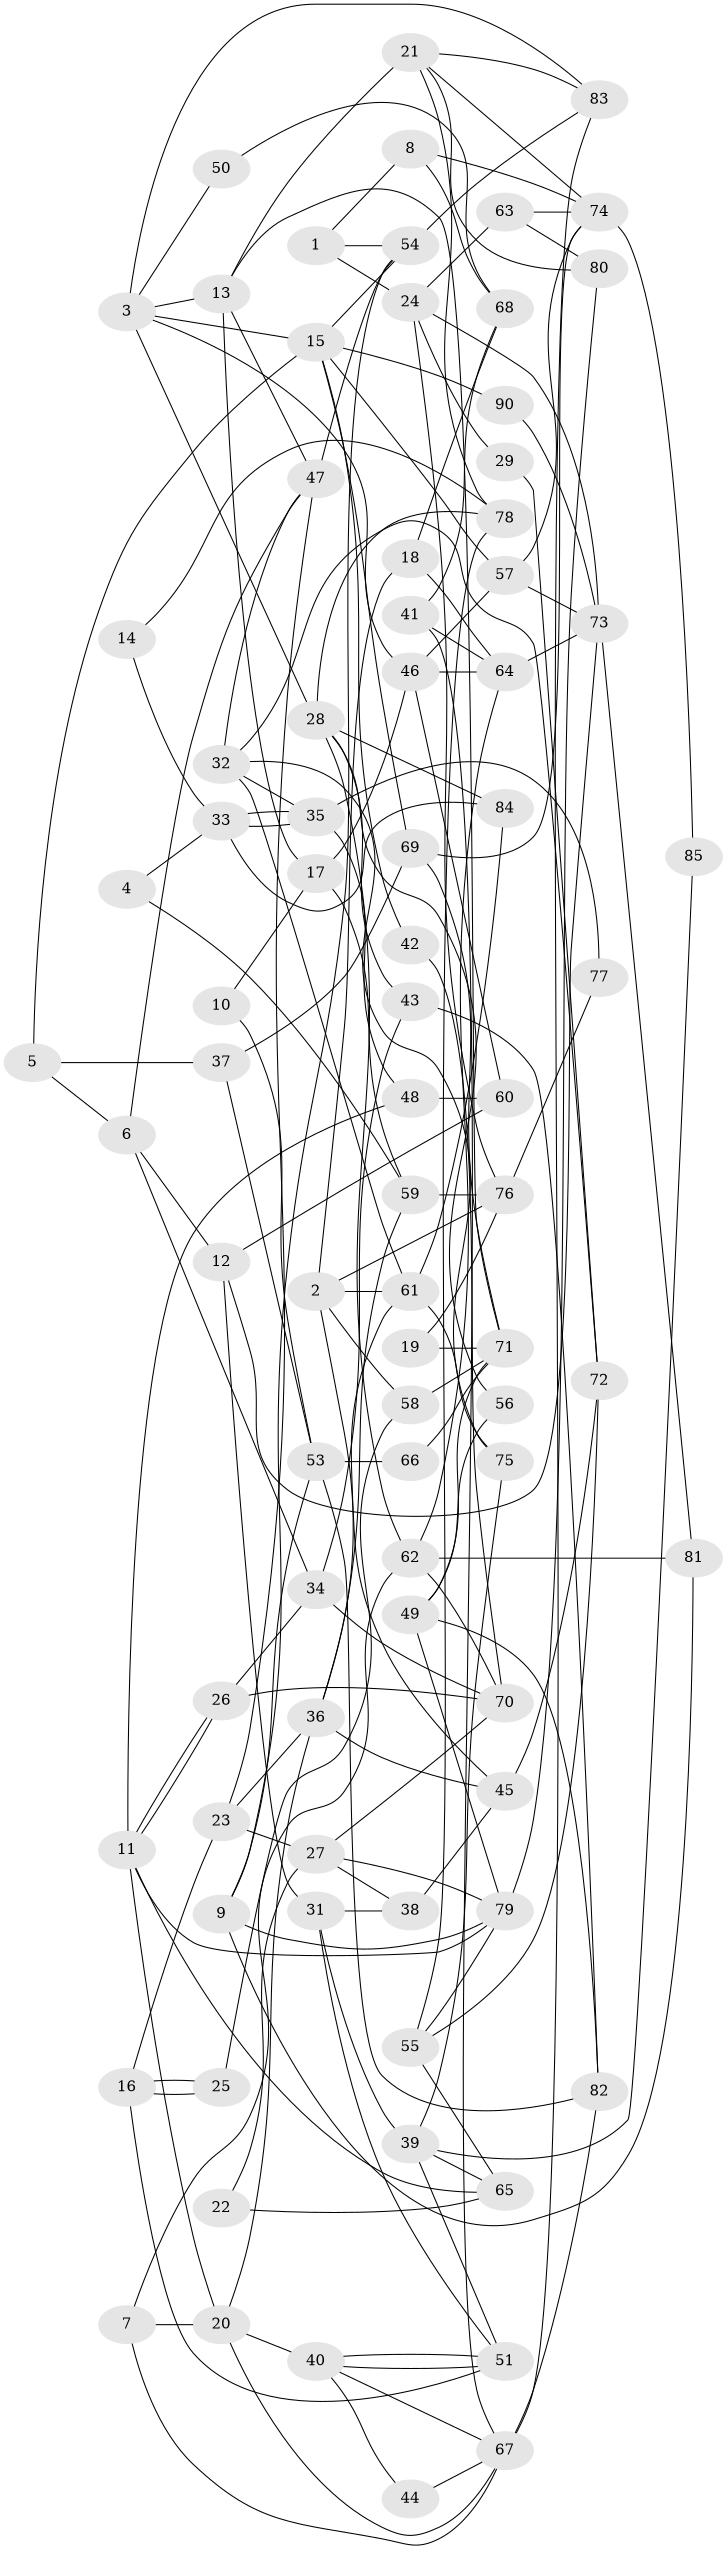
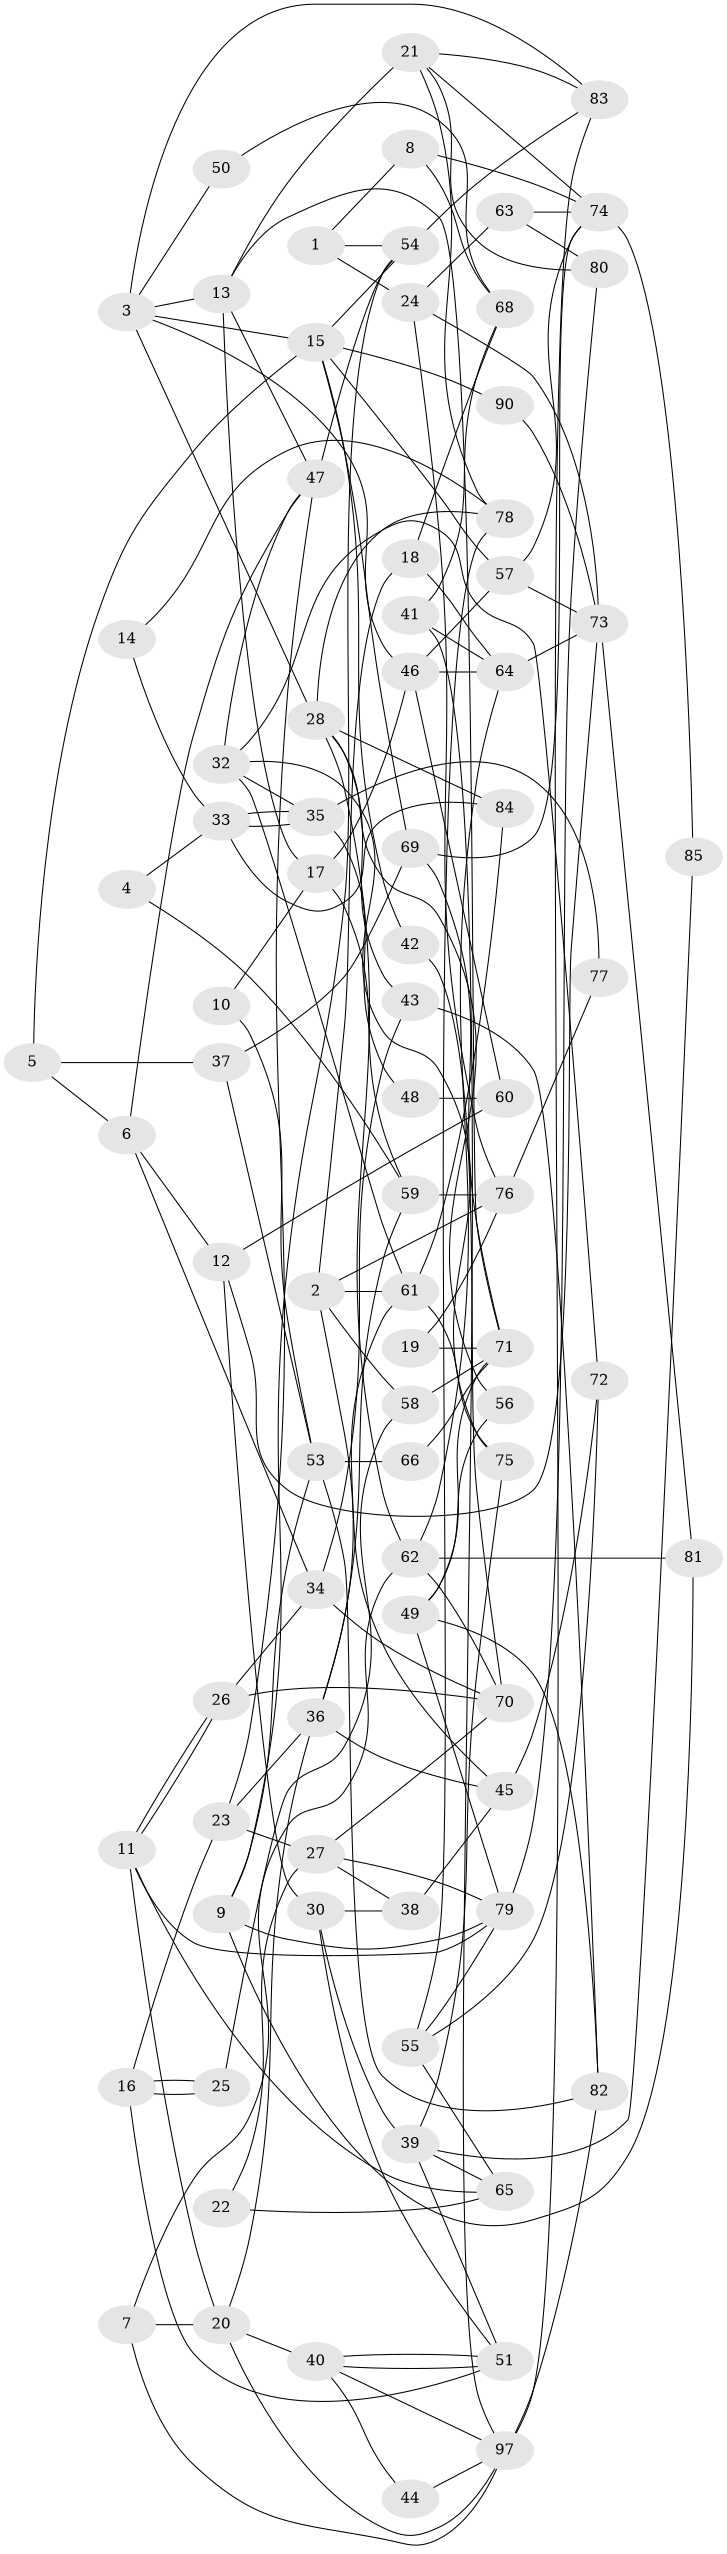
node "29": removed
edge "48" -- "11": removed
node "31": label "31" -> "30"
node "67": label "67" -> "97"
